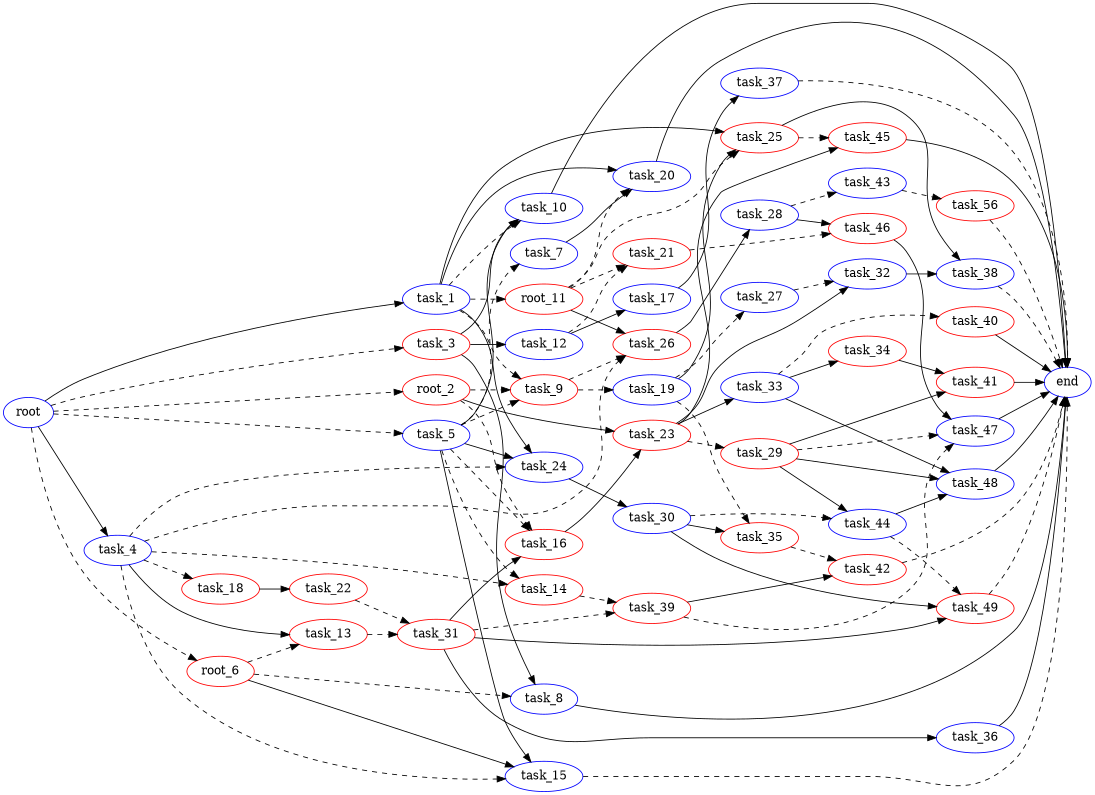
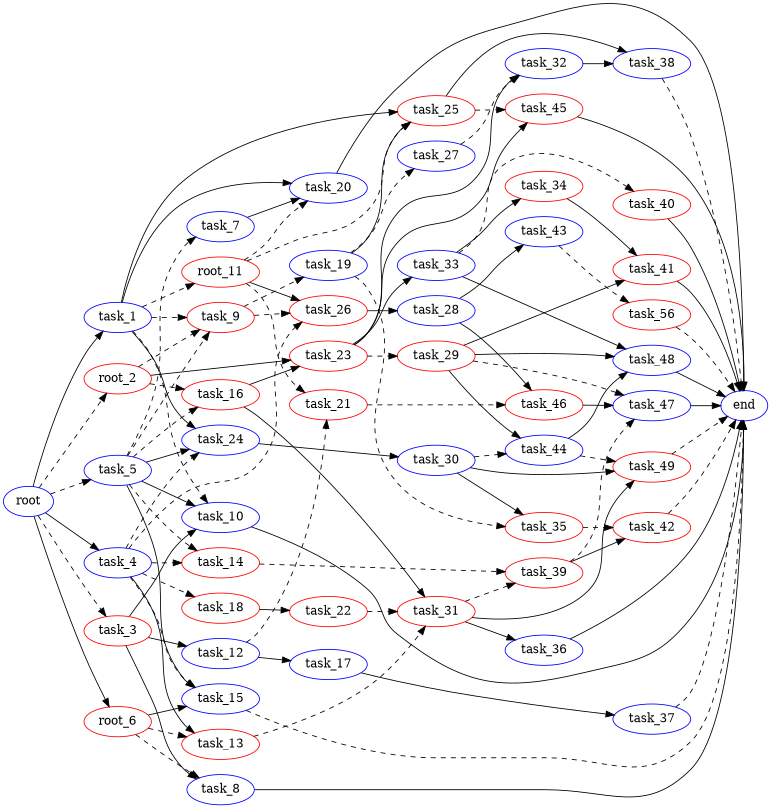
edge "task_28" -> "task_43": style dashed -> solid
edge "root" -> "root_6": style dashed -> solid
edge "task_31" -> "task_16": reversed
